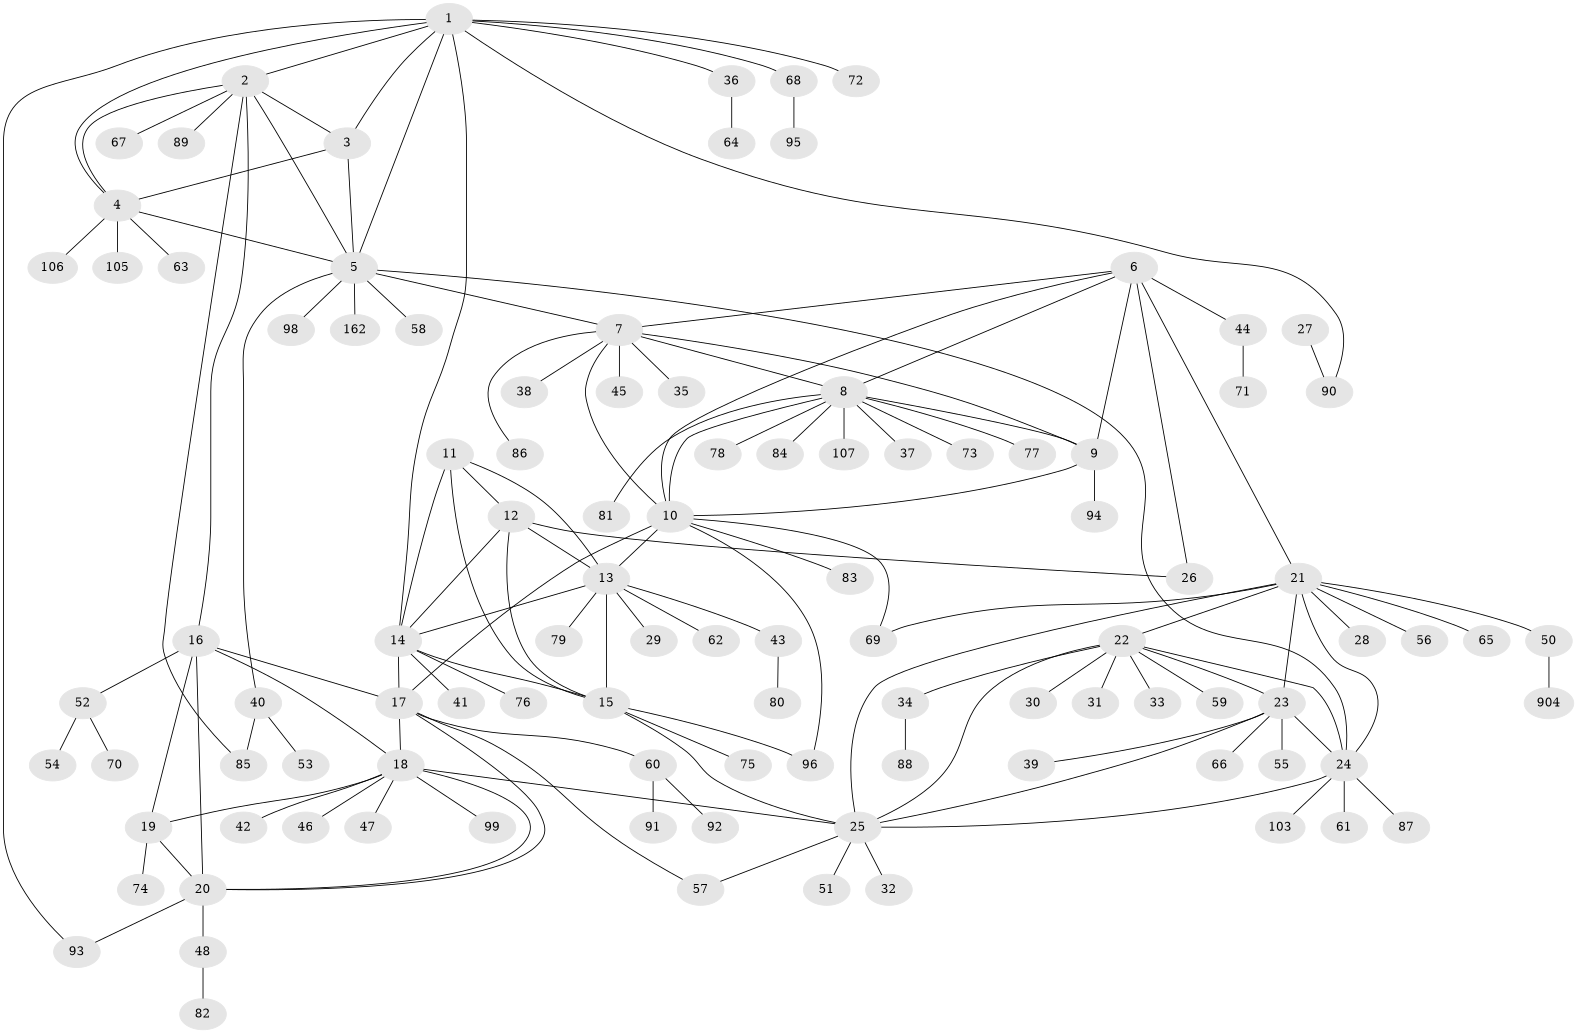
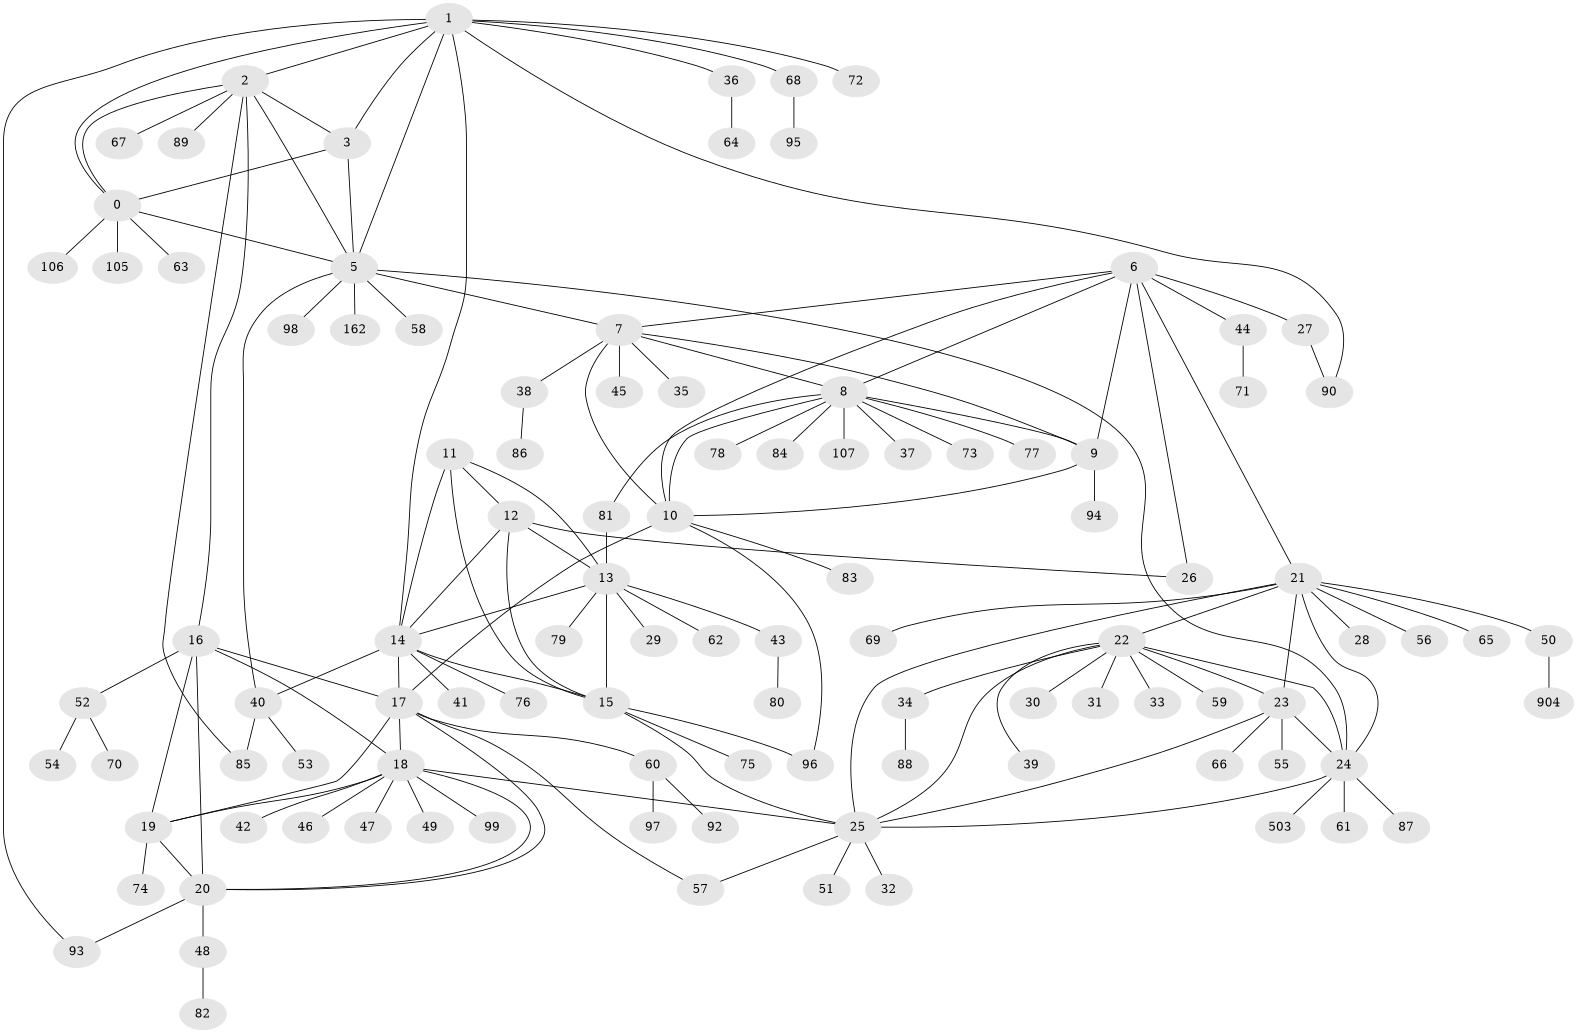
node "4": label "4" -> "0"
edge "6" -- "27": added
edge "7" -- "86": now "38" -- "86"
edge "10" -- "69": removed
edge "10" -- "13": now "81" -- "13"
edge "14" -- "40": added
edge "23" -- "39": now "22" -- "39"
edge "17" -- "19": added
node "49": added
node "91": label "91" -> "97"
node "103": label "103" -> "503"
